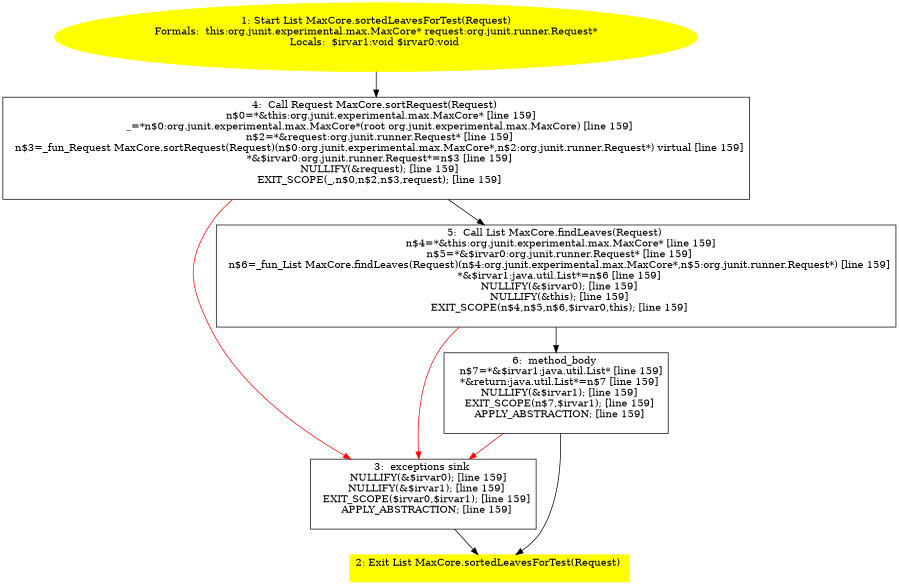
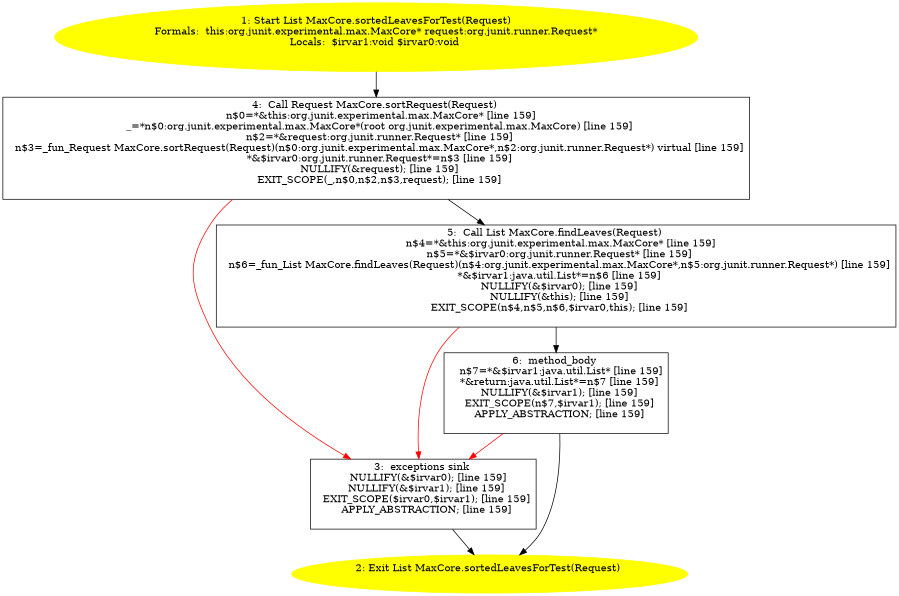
node "2: Exit List MaxCore.sortedLeavesForTest(Request)": shape box -> ellipse
